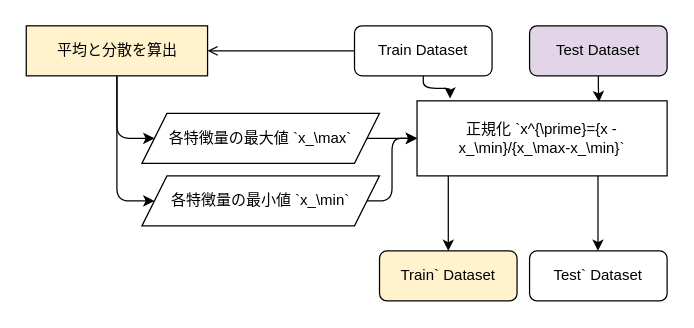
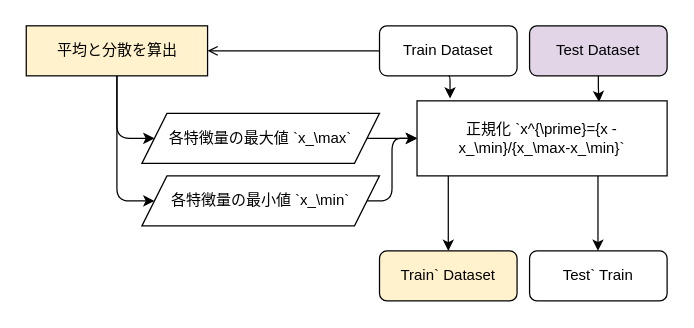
node "Train Dataset": moved (423, 51) -> (448, 51)
node "Test` Dataset": label "Test` Dataset" -> "Test` Train"
